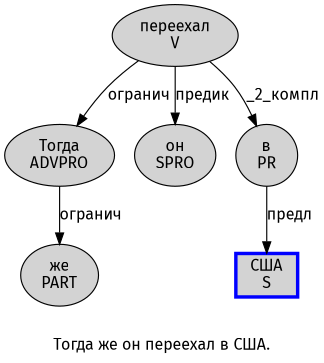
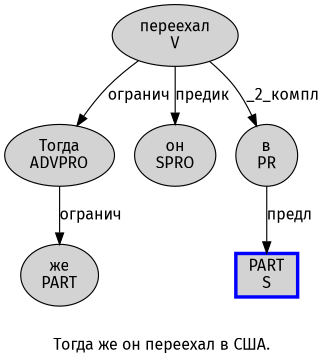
node "США S": label "США S" -> "PART S"
